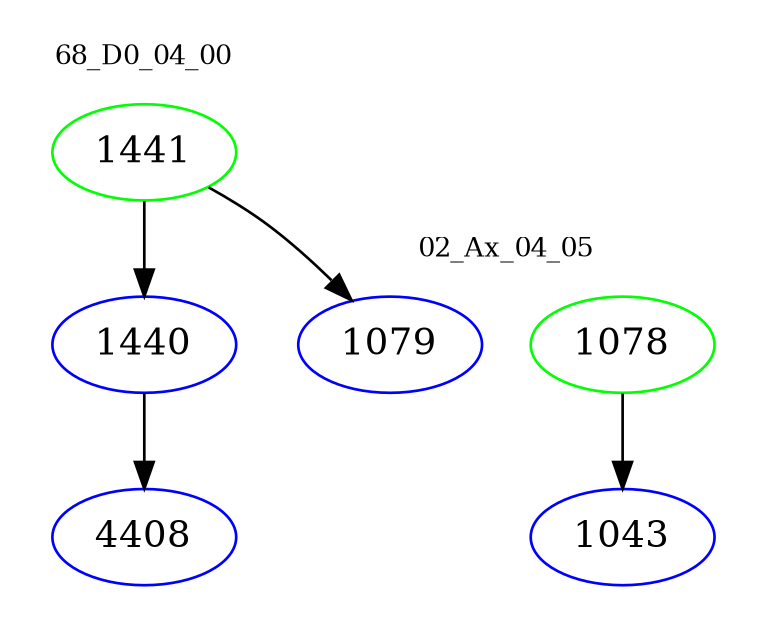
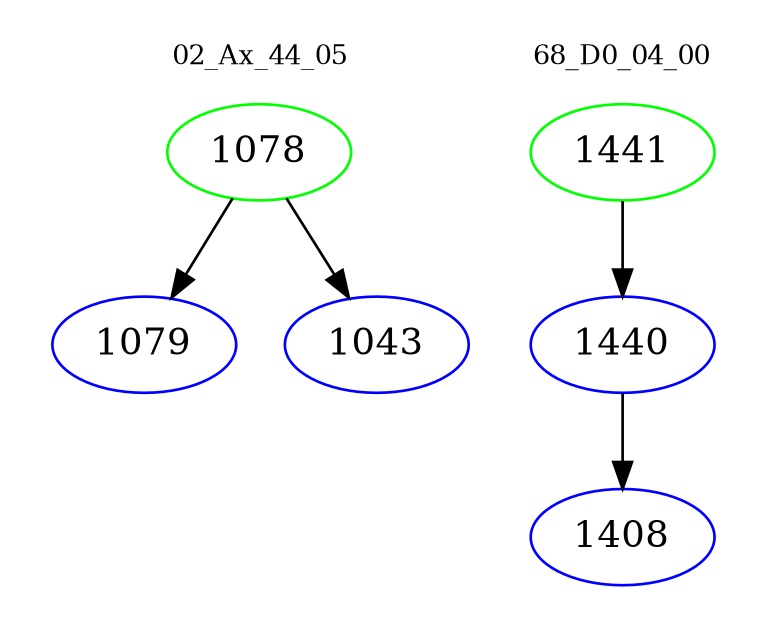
edge "1441" -> "1079": now "1078" -> "1079"
cluster "02_Ax_04_05": label "02_Ax_04_05" -> "02_Ax_44_05"
node "4408": label "4408" -> "1408"
